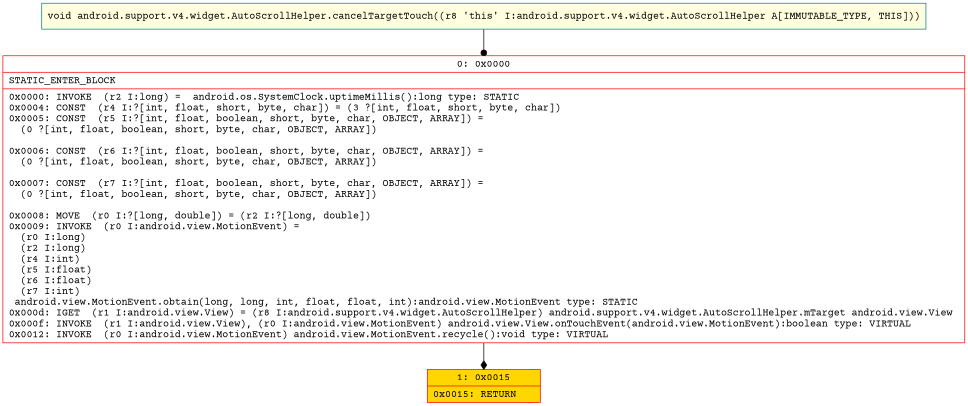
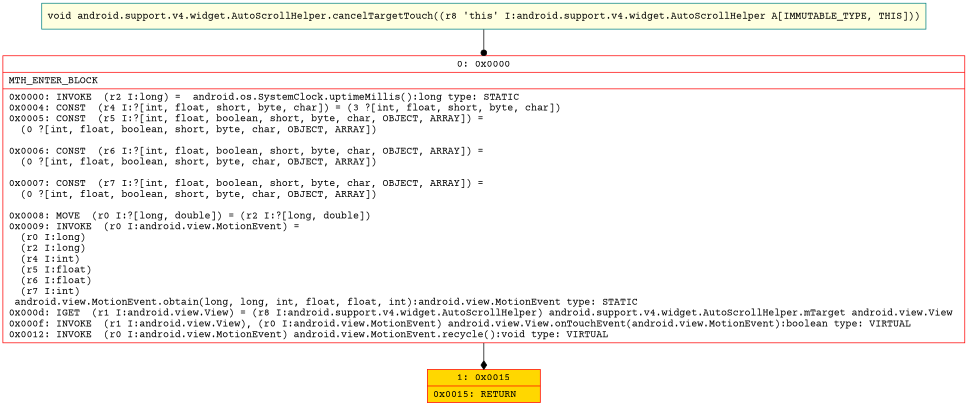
node "0: 0x0000": text "STATIC_ENTER_BLOCK" -> "MTH_ENTER_BLOCK"
